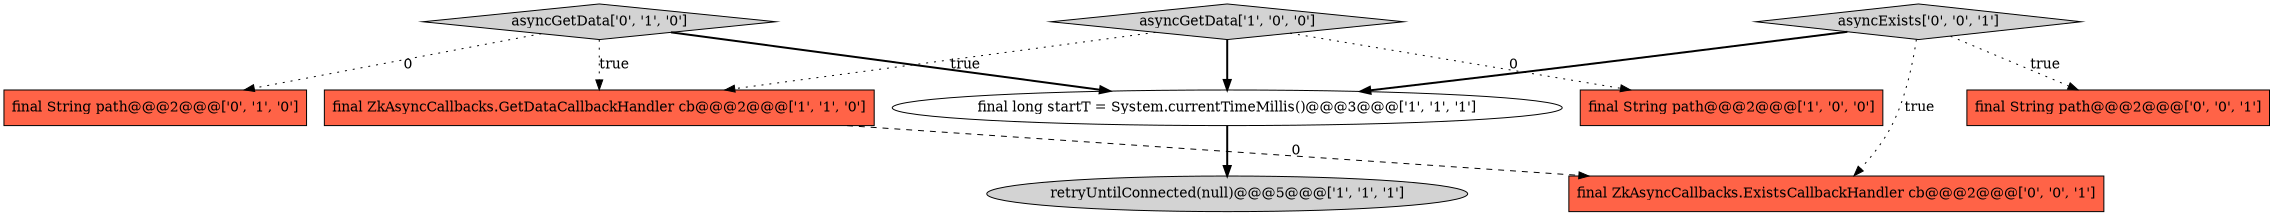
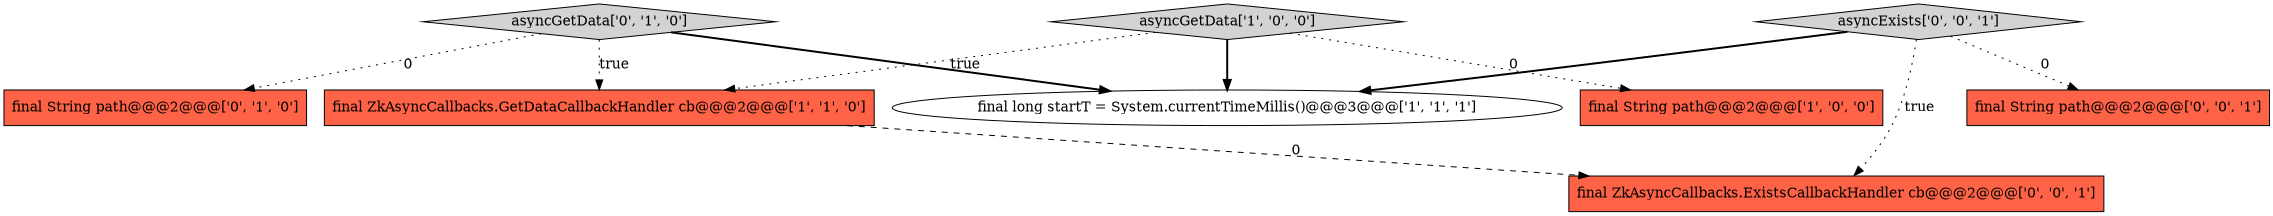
edge "asyncExists['0', '0', '1']" -> "final String path@@@2@@@['0', '0', '1']": label "true" -> "0"
node "retryUntilConnected(null)@@@5@@@['1', '1', '1']": removed
